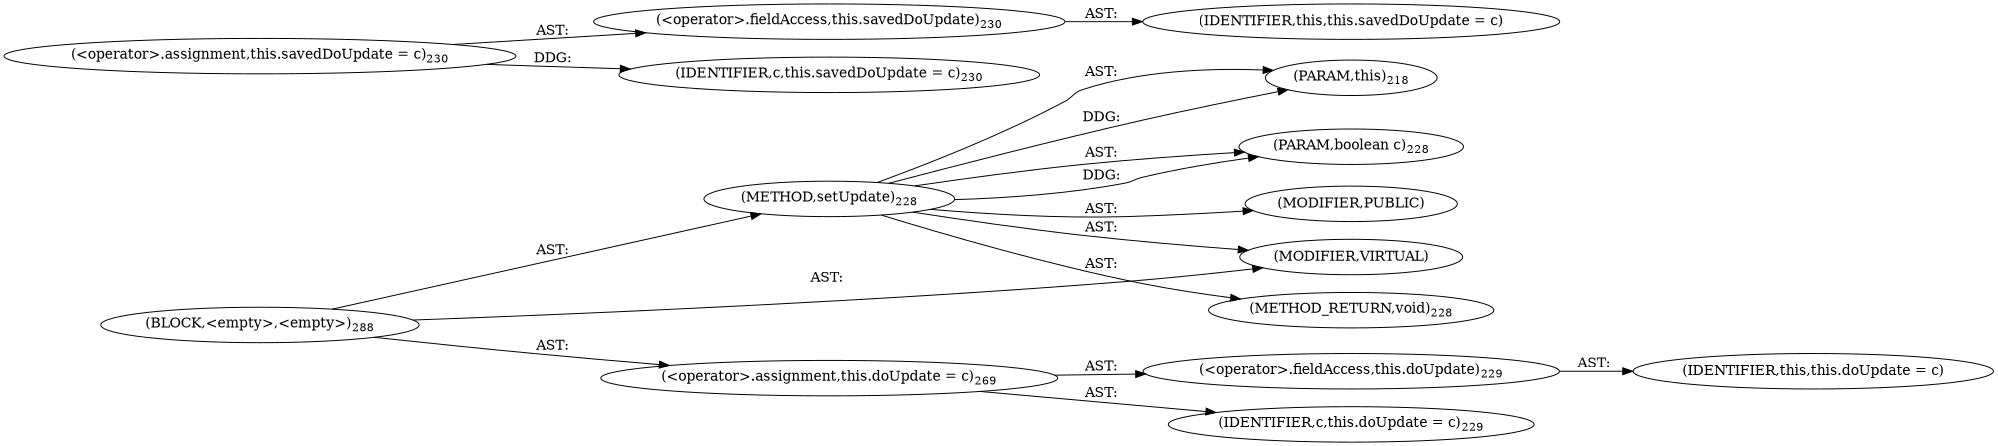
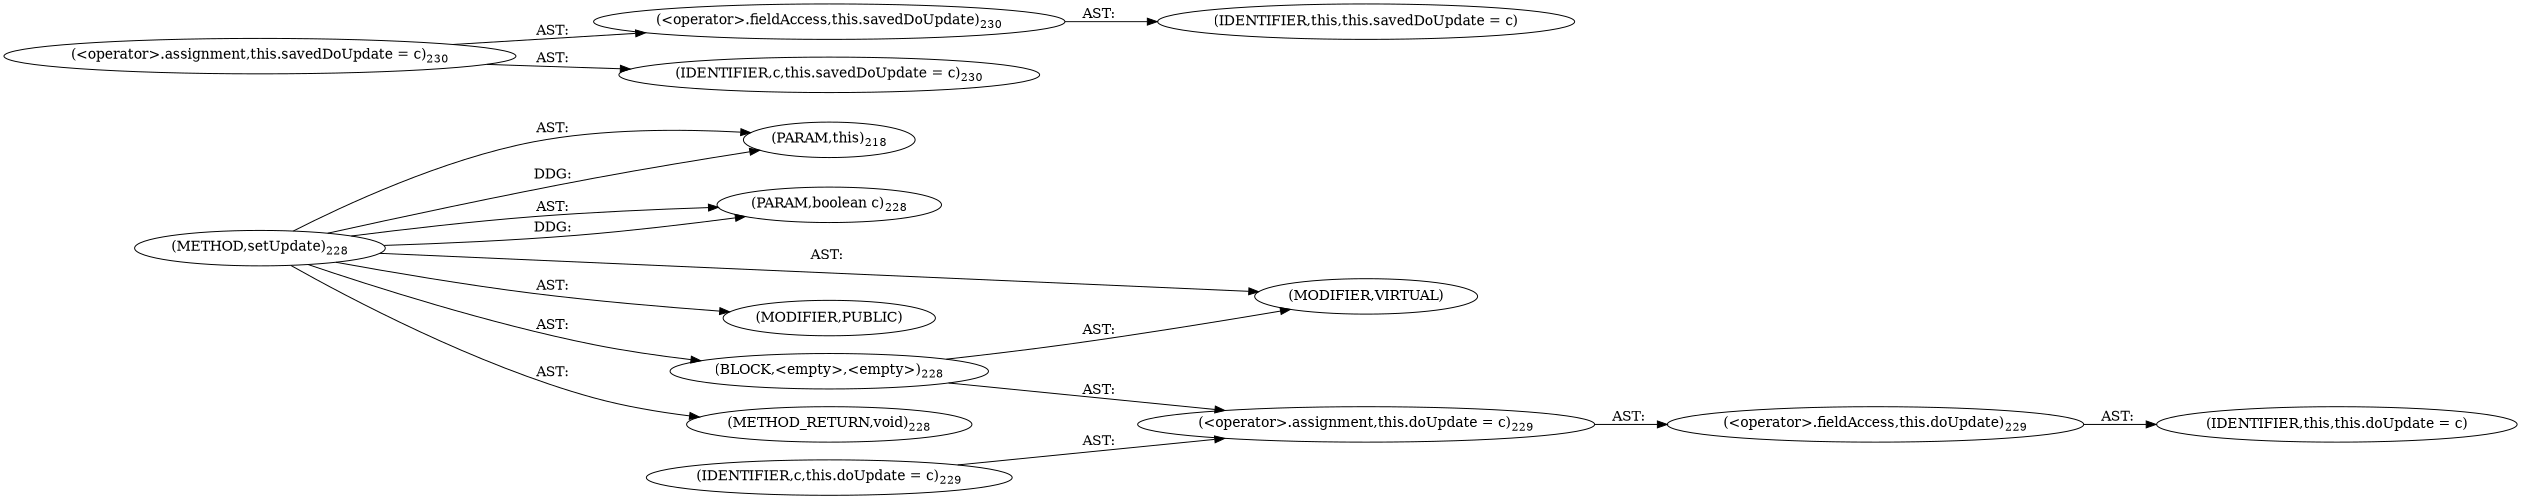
edge "(<operator>.assignment,this.savedDoUpdate = c)" -> "(IDENTIFIER,c,this.savedDoUpdate = c)": label "DDG: " -> "AST: "
edge "(BLOCK,<empty>,<empty>)" -> "(METHOD,setUpdate)": reversed
node "(BLOCK,<empty>,<empty>)": text "288" -> "228"
node "(<operator>.assignment,this.doUpdate = c)": text "269" -> "229"
edge "(<operator>.assignment,this.doUpdate = c)" -> "(IDENTIFIER,c,this.doUpdate = c)": reversed
